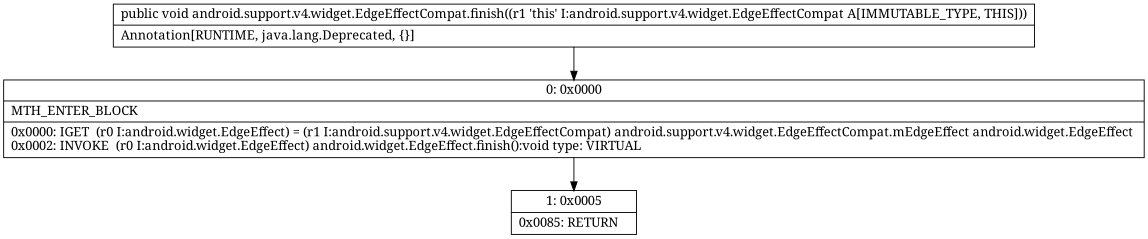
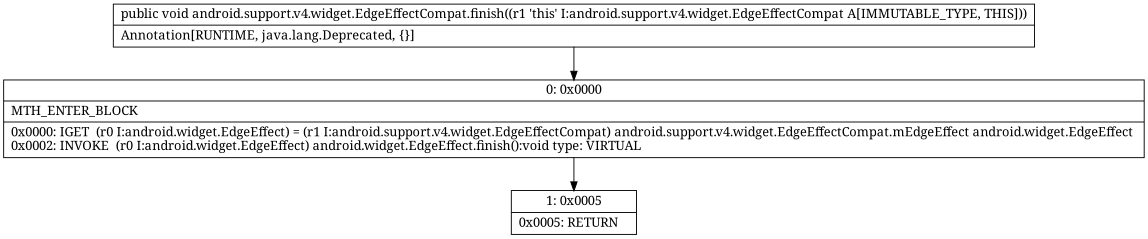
node "1: 0x0005": text "0x0085: RETURN" -> "0x0005: RETURN"
